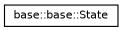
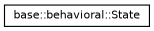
node "base::base::State": label "base::base::State" -> "base::behavioral::State"
